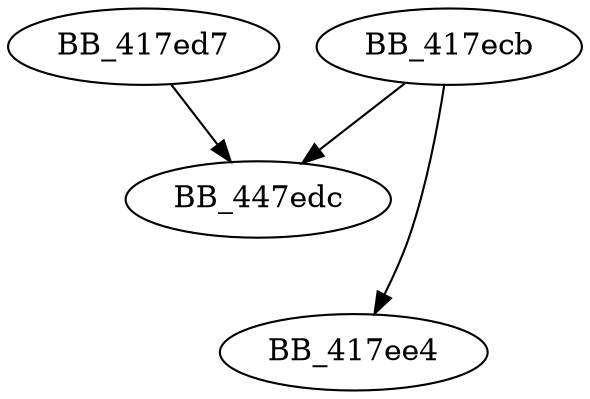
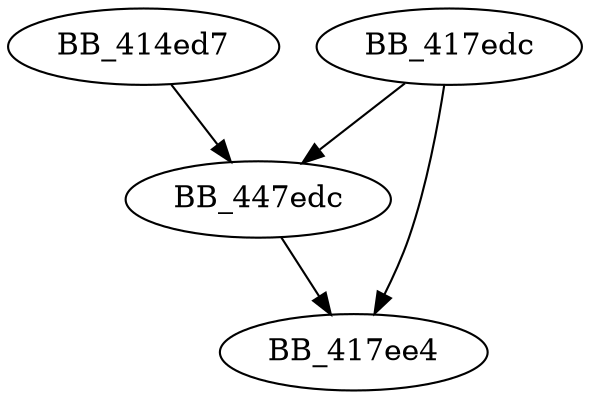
node "BB_417ed7": label "BB_417ed7" -> "BB_414ed7"
node "BB_417ecb": label "BB_417ecb" -> "BB_417edc"
edge "BB_447edc" -> "BB_417ee4": added
